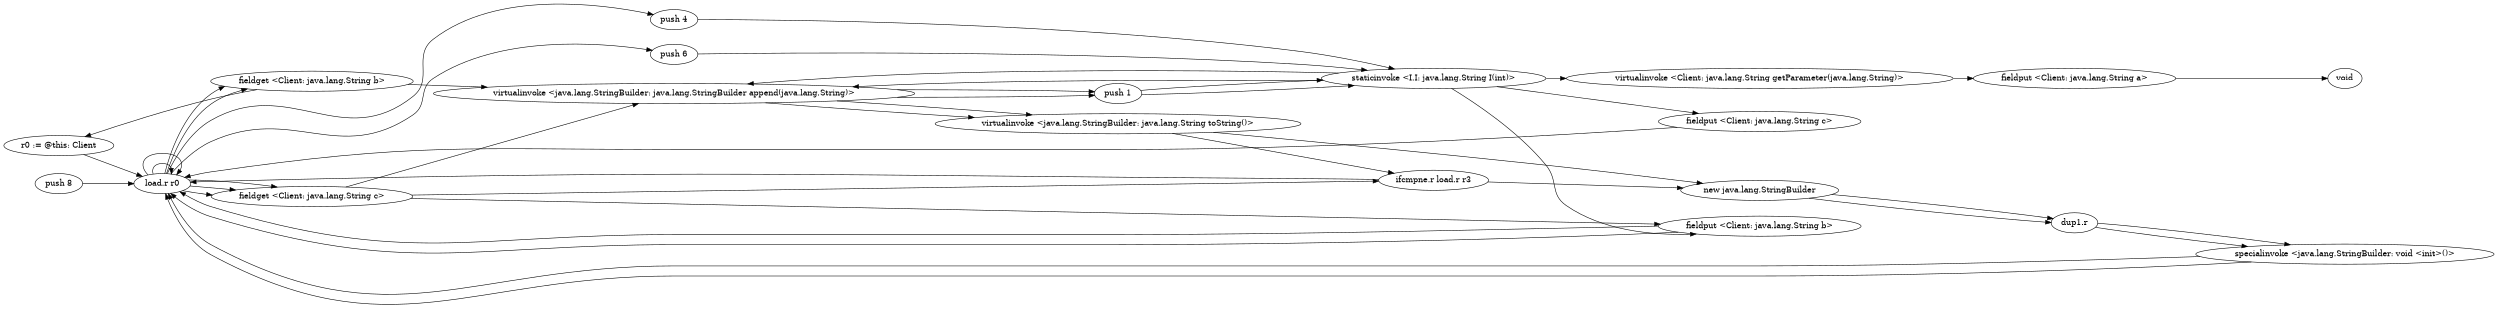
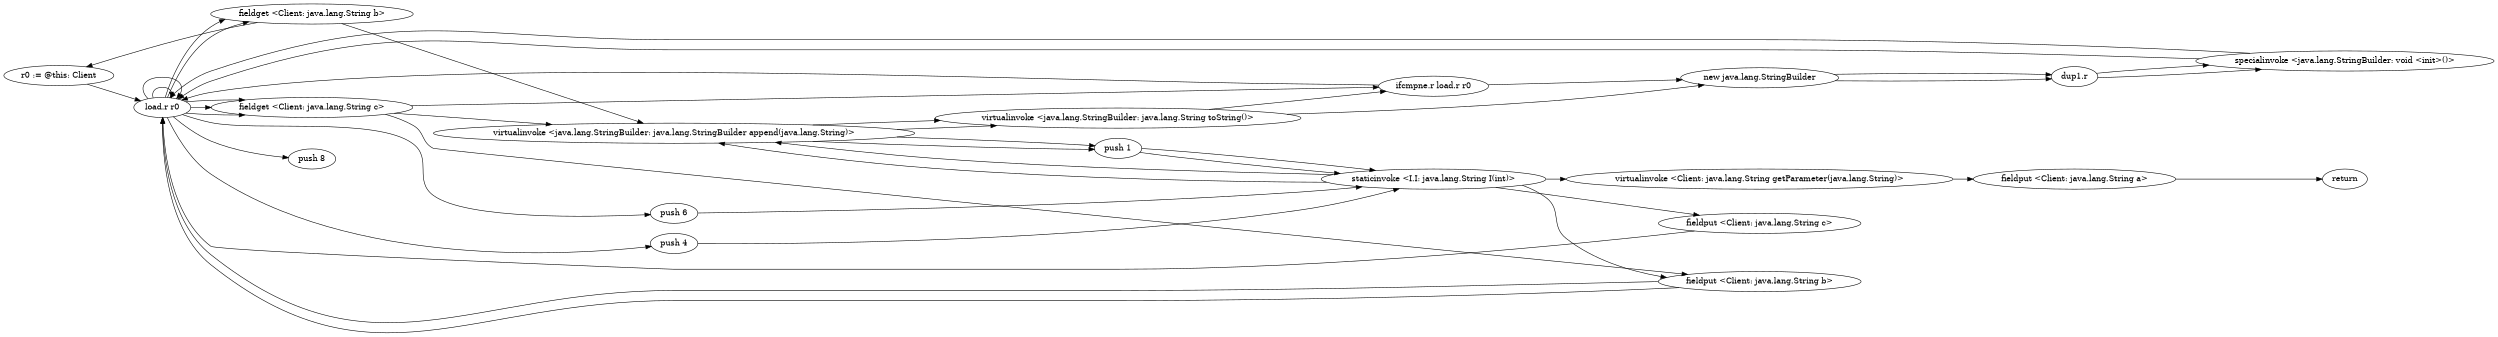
node "void": label "void" -> "return"
node "ifcmpne.r load.r r3": label "ifcmpne.r load.r r3" -> "ifcmpne.r load.r r0"
edge "push 8" -> "load.r r0": reversed
